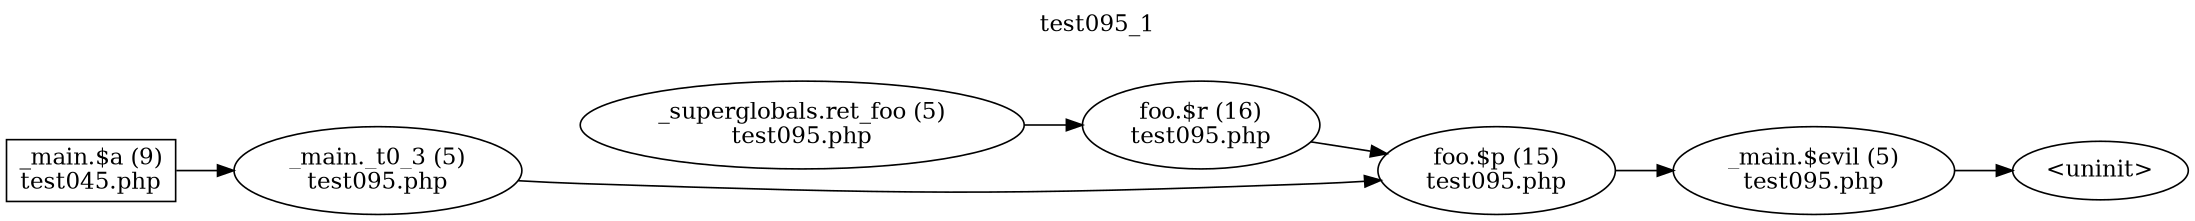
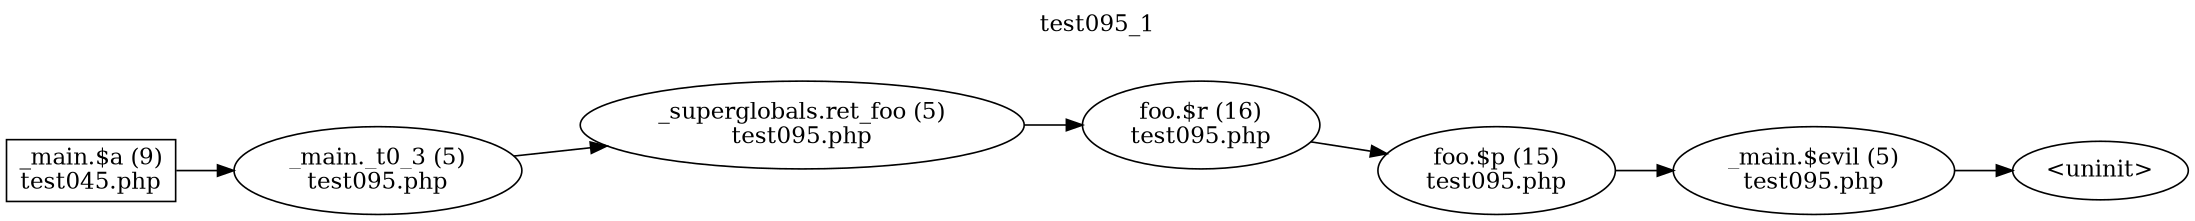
edge "_main._t0_3 (5) test095.php" -> "foo.$p (15) test095.php": now "_main._t0_3 (5) test095.php" -> "_superglobals.ret_foo (5) test095.php"
